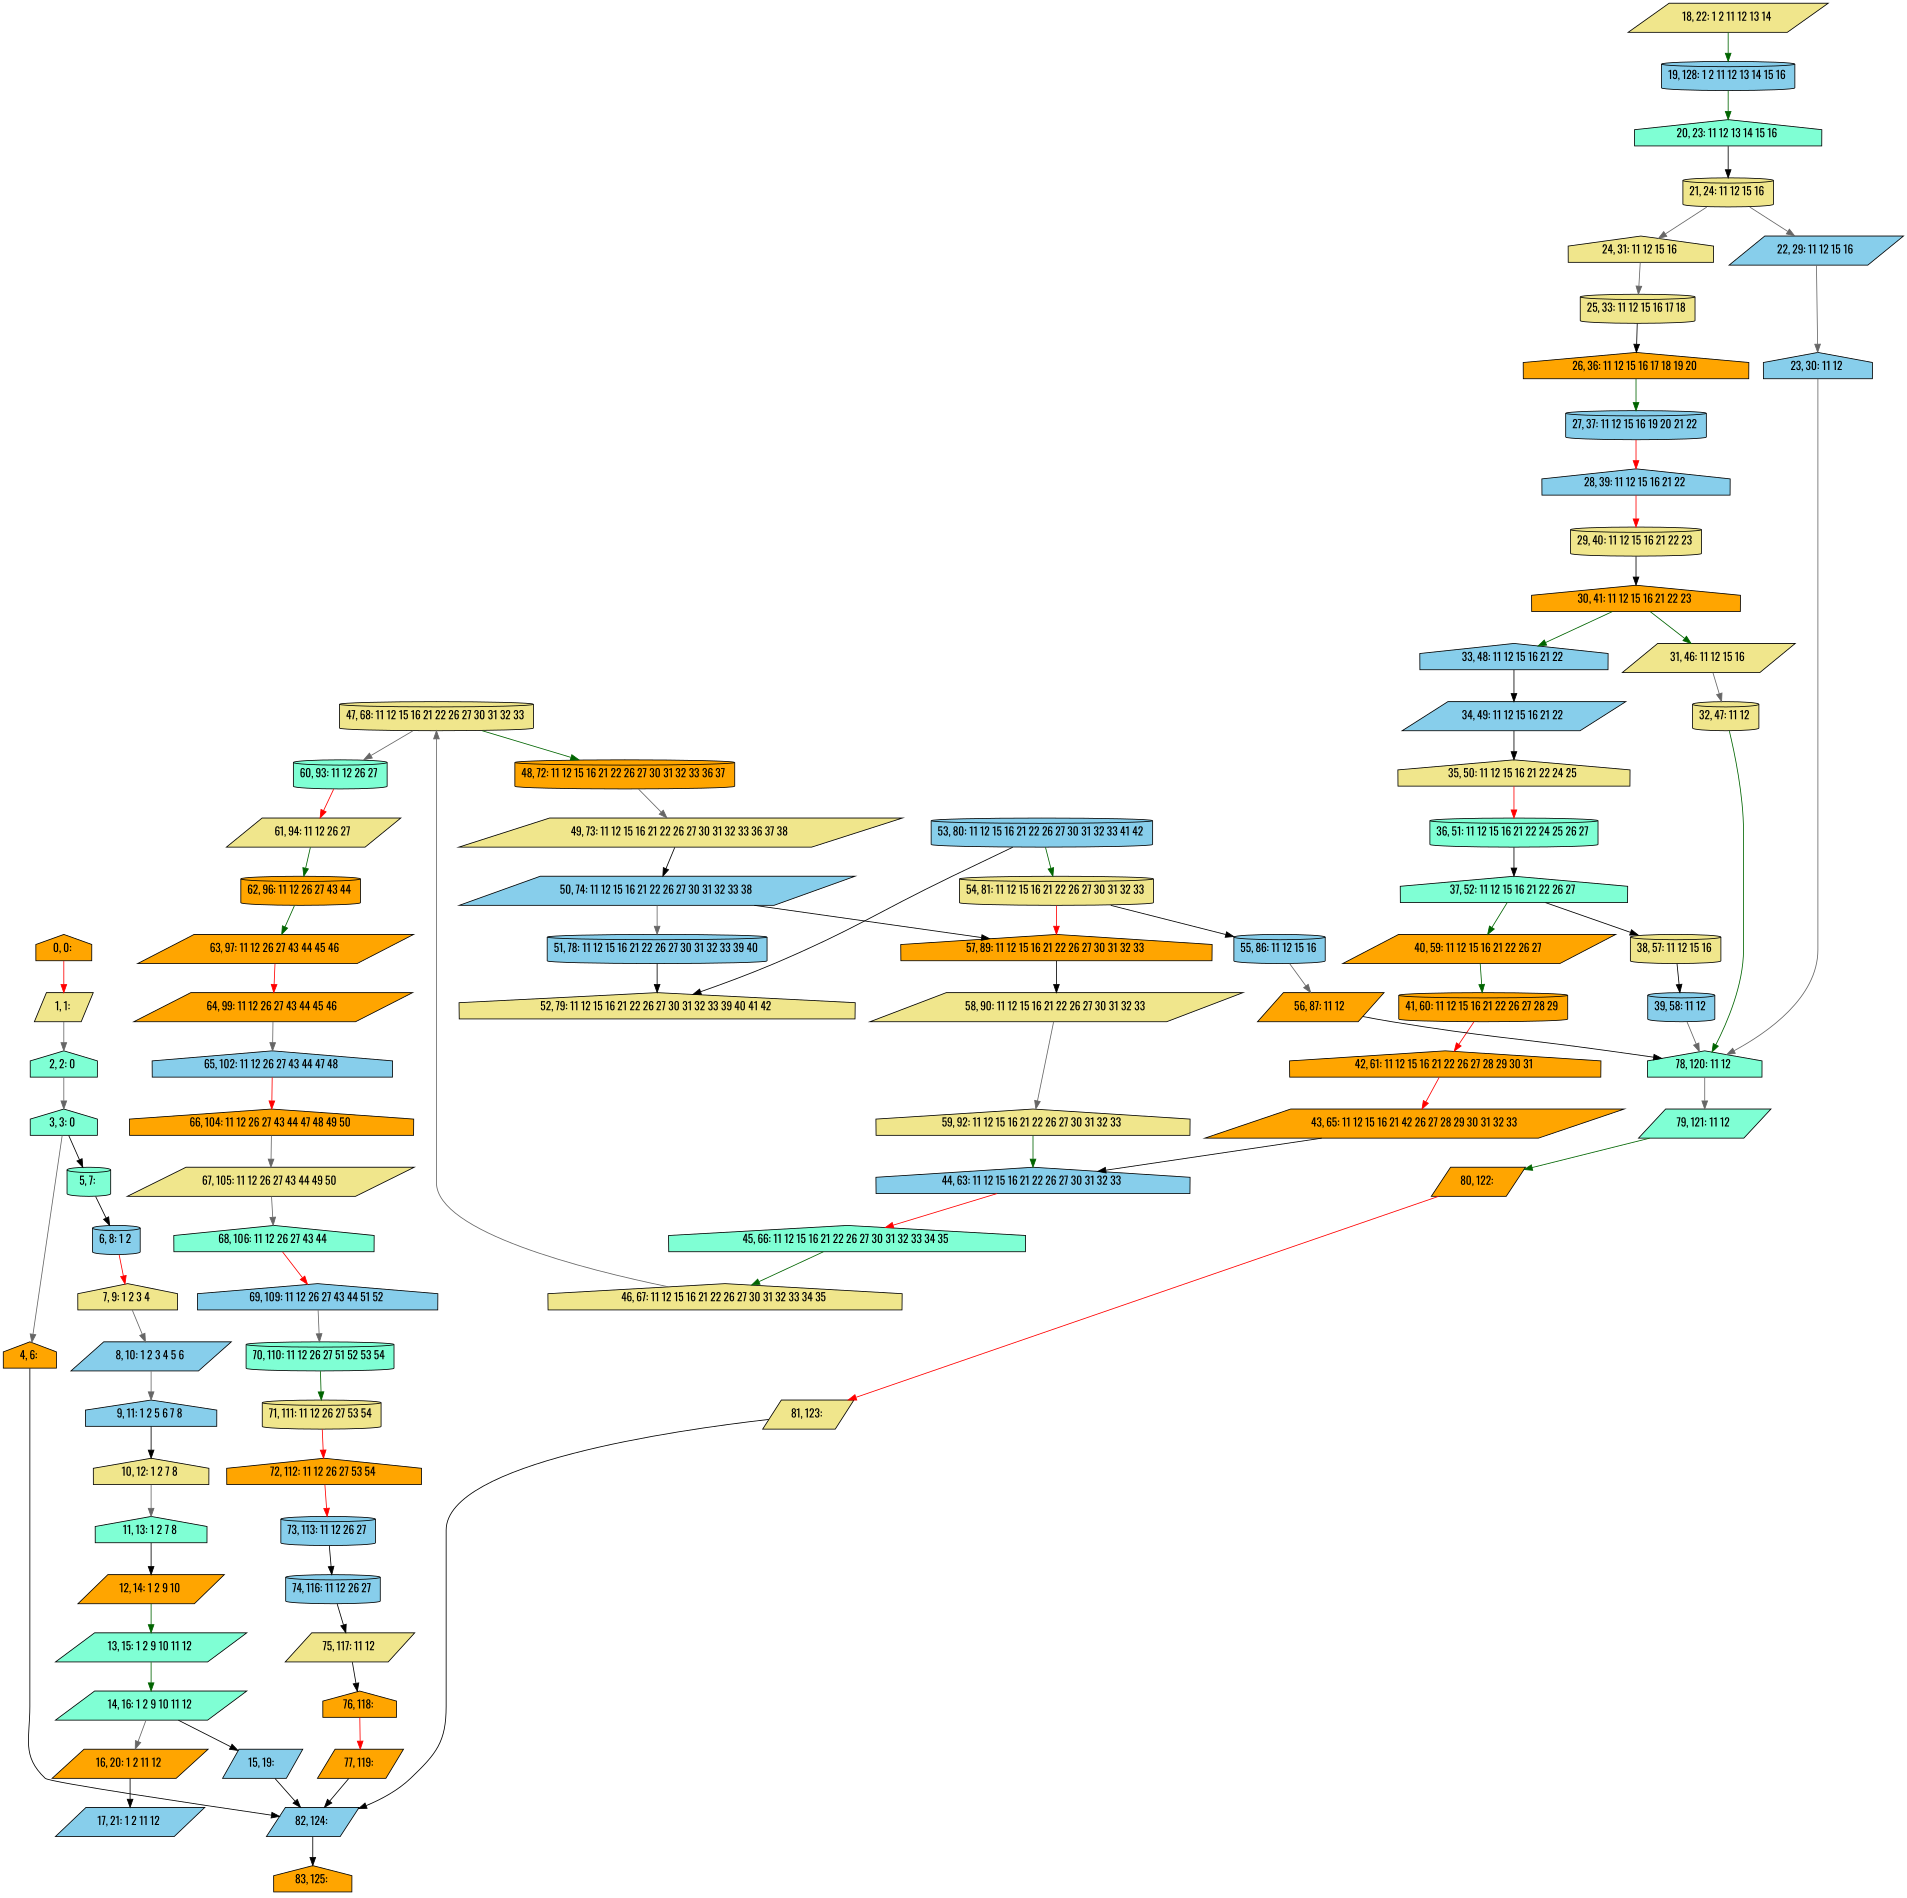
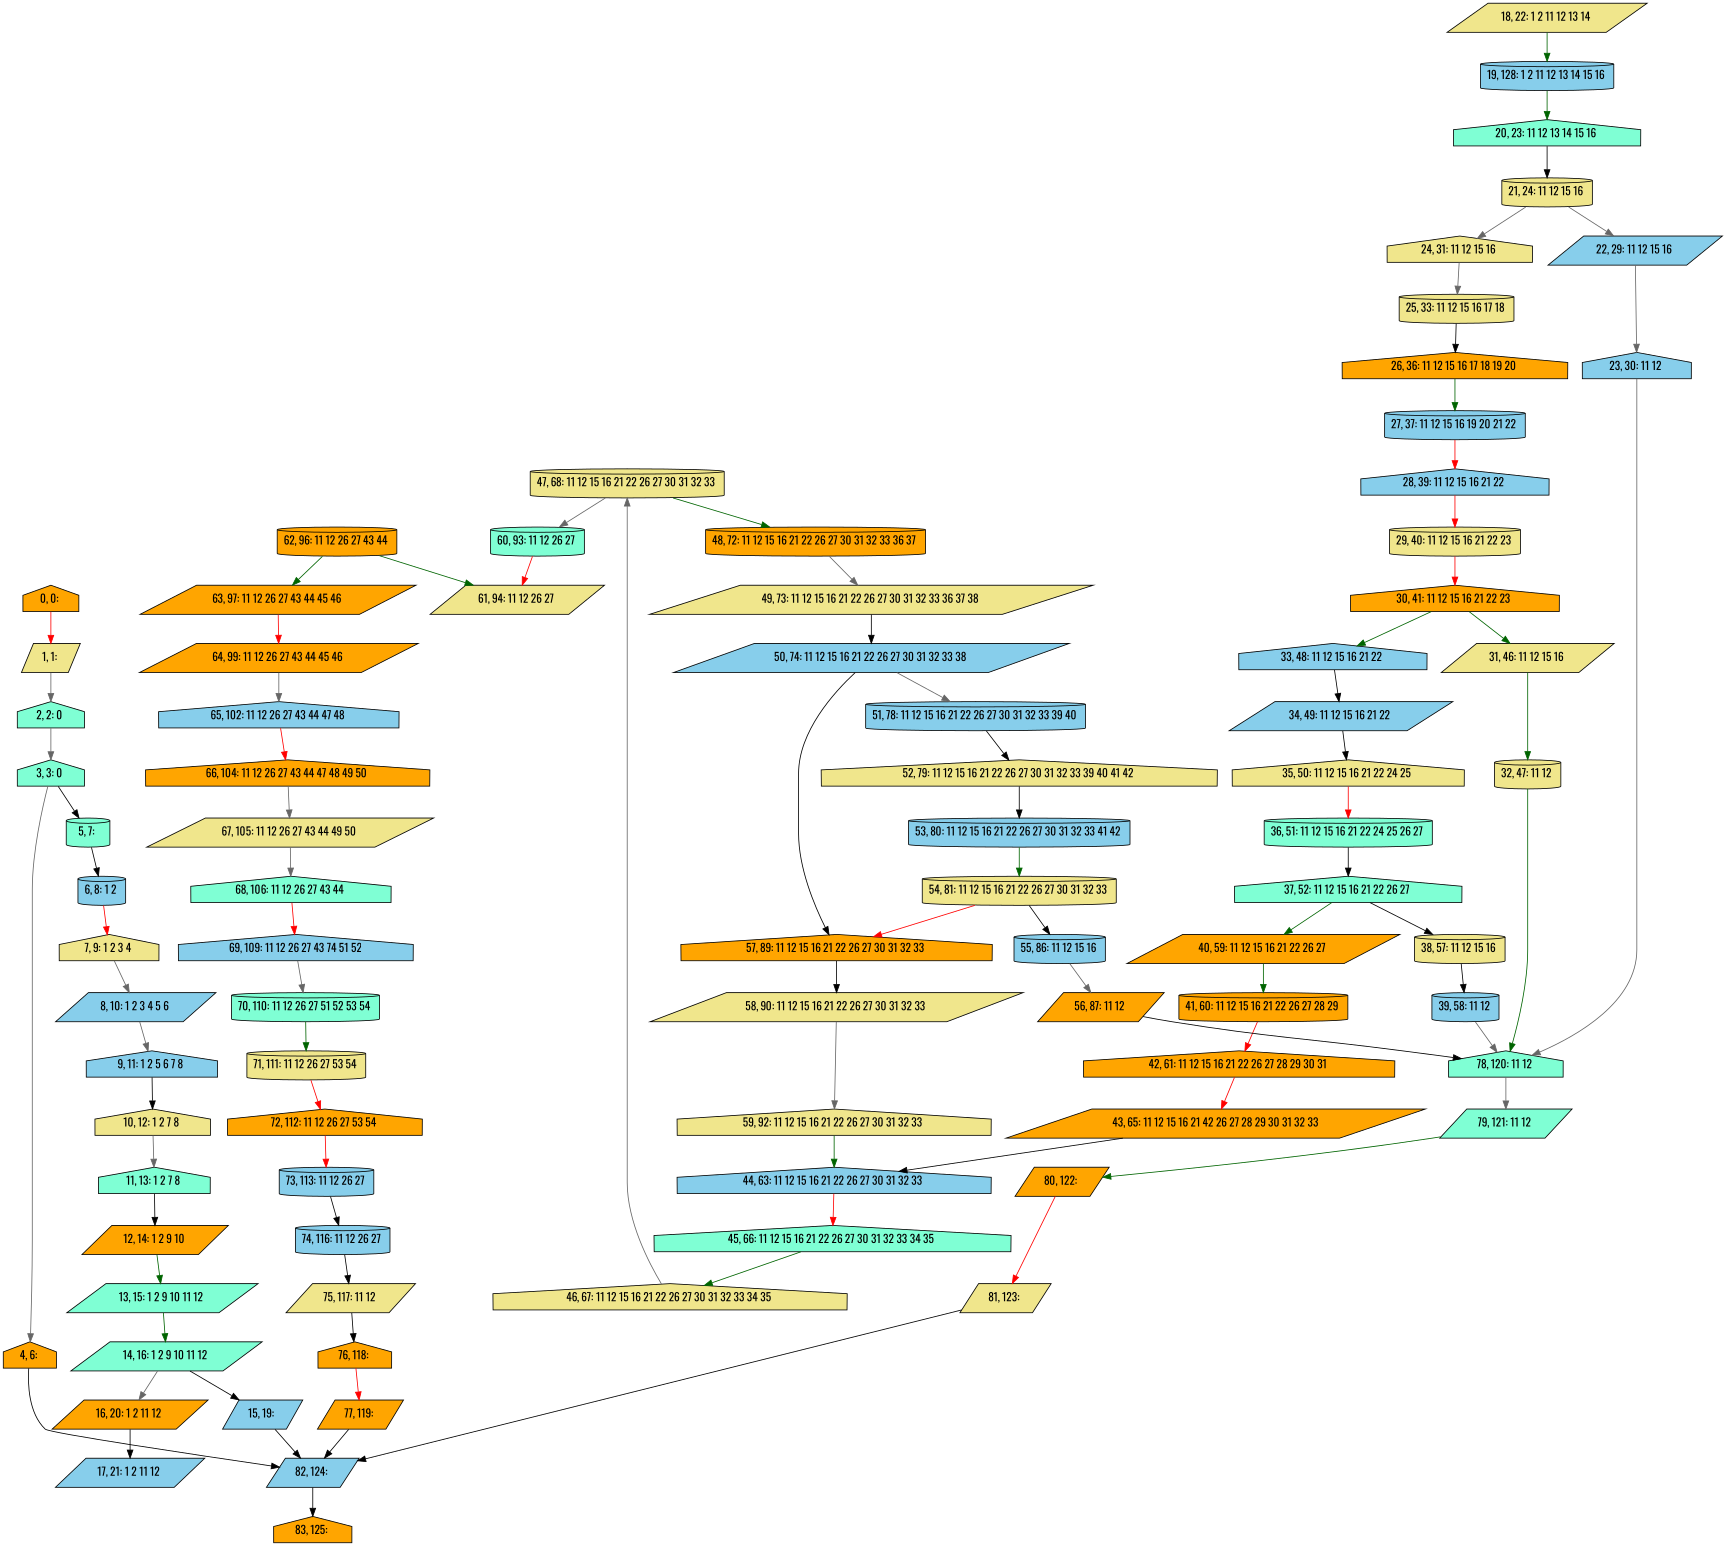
edge "29, 40: 11 12 15 16 21 22 23" -> "30, 41: 11 12 15 16 21 22 23": color black -> red
edge "31, 46: 11 12 15 16" -> "32, 47: 11 12": color gray40 -> darkgreen
edge "61, 94: 11 12 26 27" -> "62, 96: 11 12 26 27 43 44": reversed
edge "53, 80: 11 12 15 16 21 22 26 27 30 31 32 33 41 42" -> "52, 79: 11 12 15 16 21 22 26 27 30 31 32 33 39 40 41 42": reversed
node "69, 109: 11 12 26 27 43 44 51 52": label "69, 109: 11 12 26 27 43 44 51 52" -> "69, 109: 11 12 26 27 43 74 51 52"
